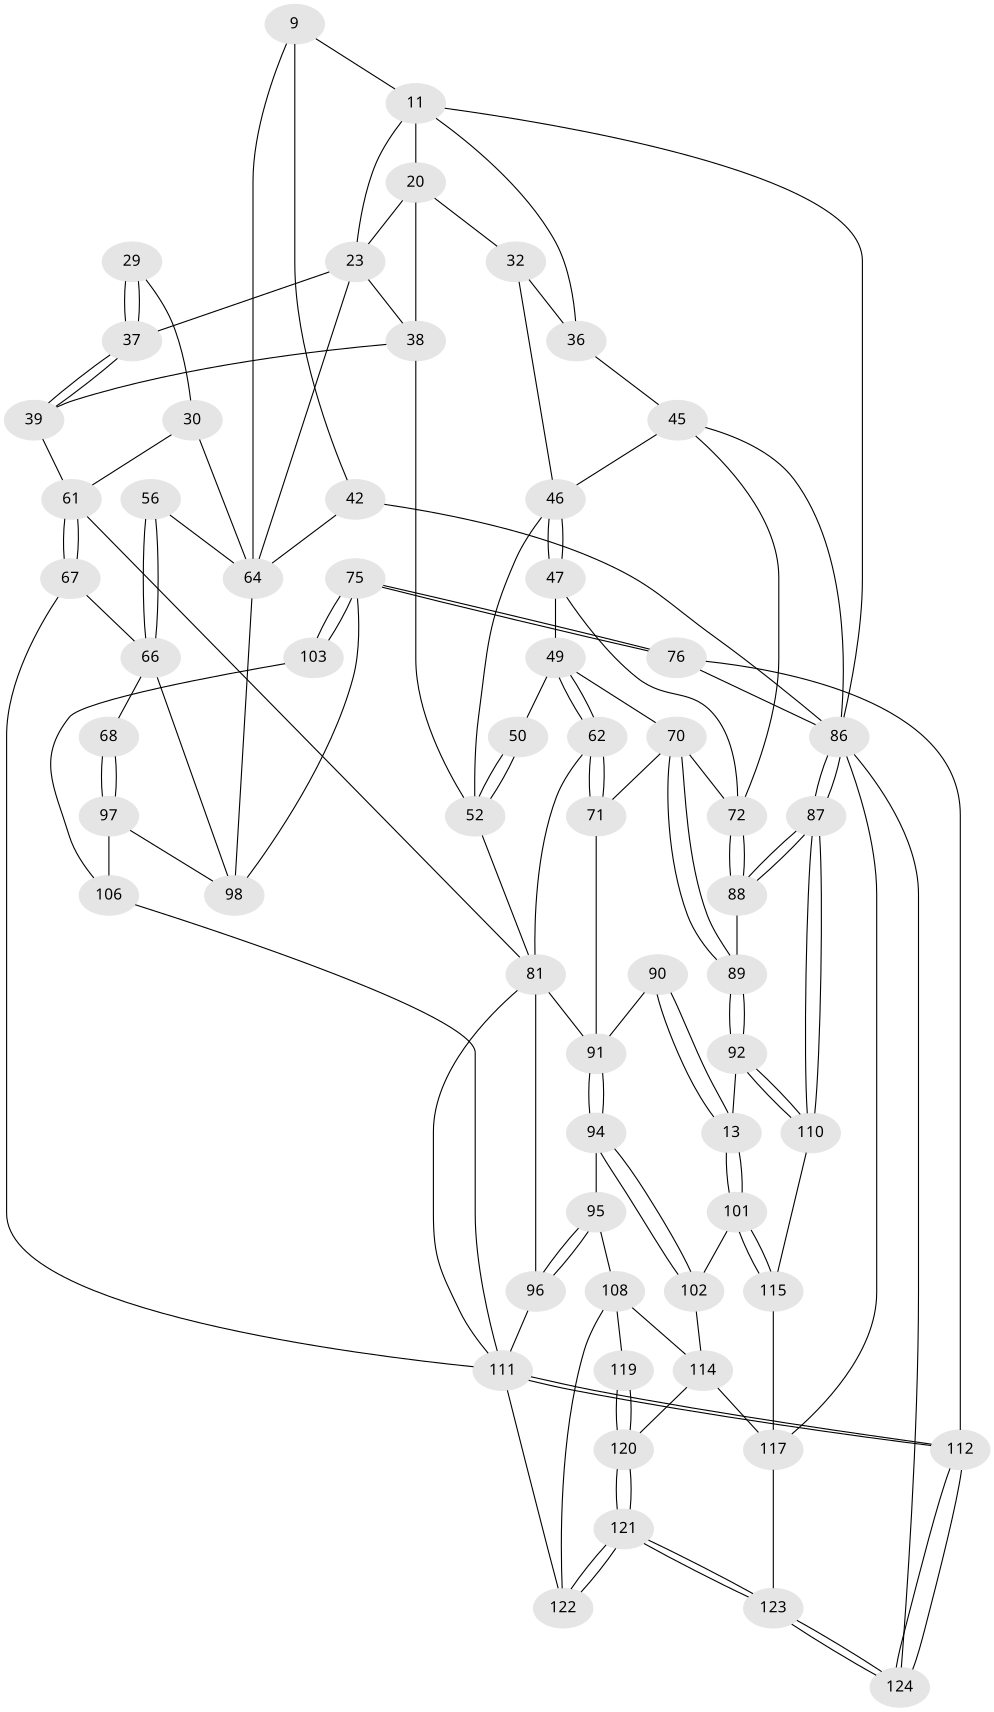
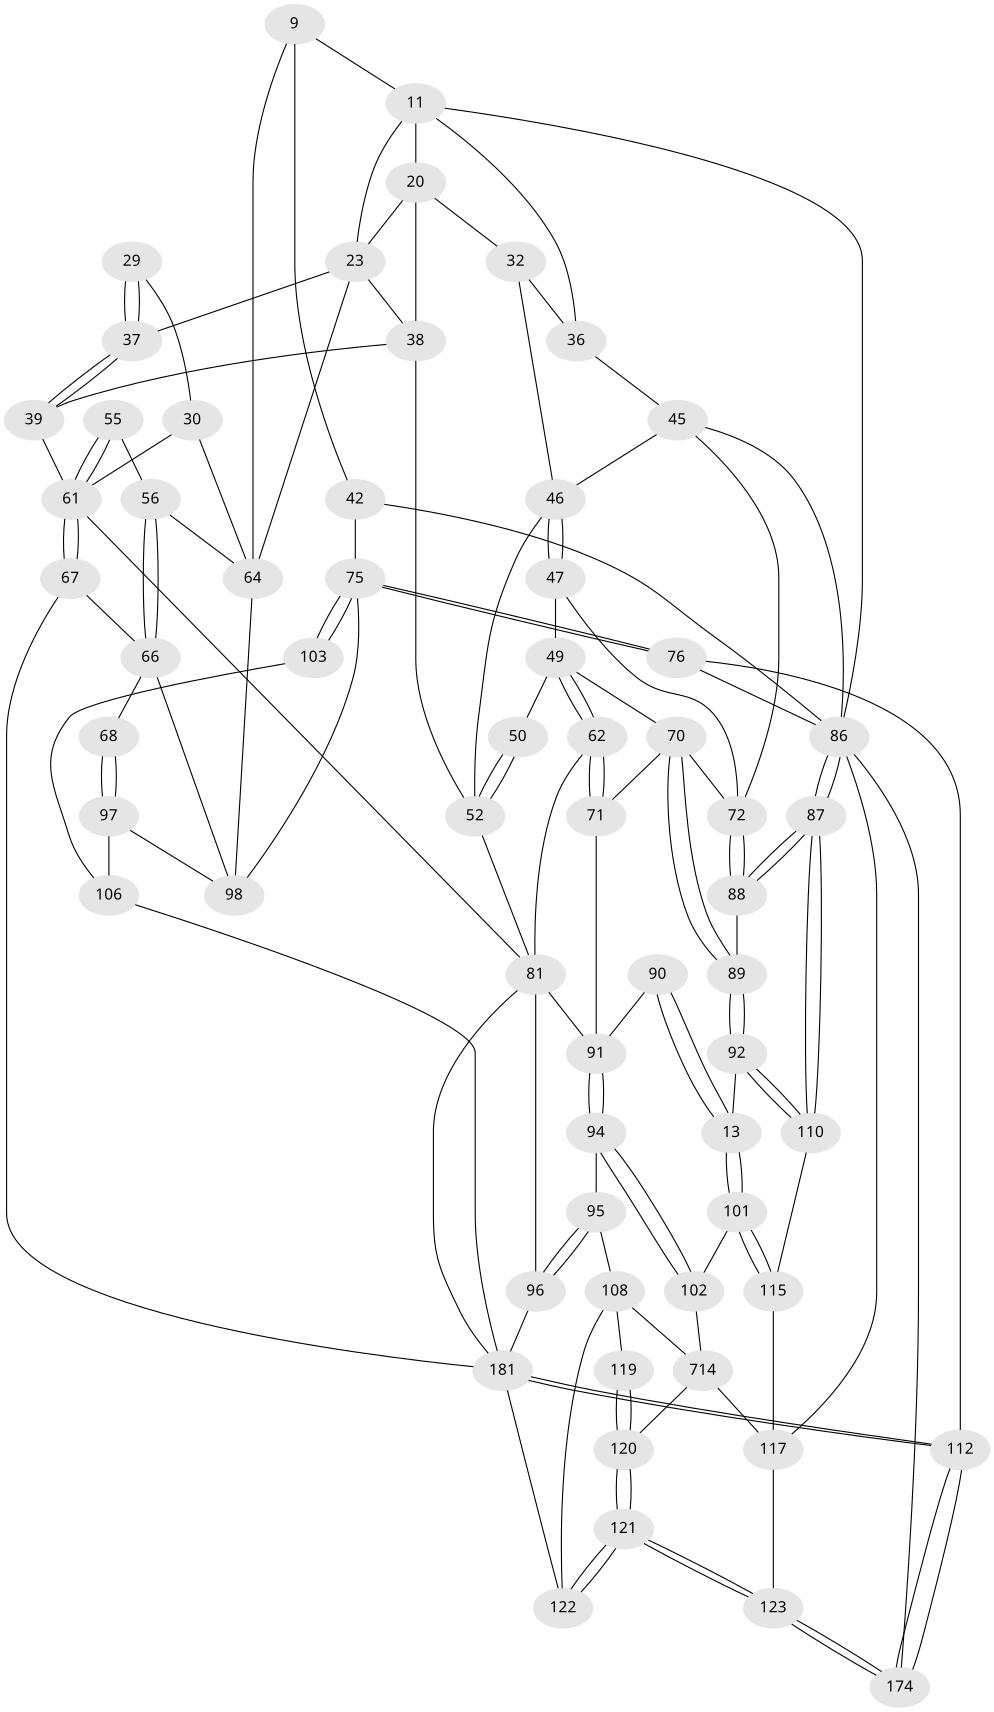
node "55": added
edge "42" -- "64": now "42" -- "75"
node "111": label "111" -> "181"
node "114": label "114" -> "714"
node "124": label "124" -> "174"
